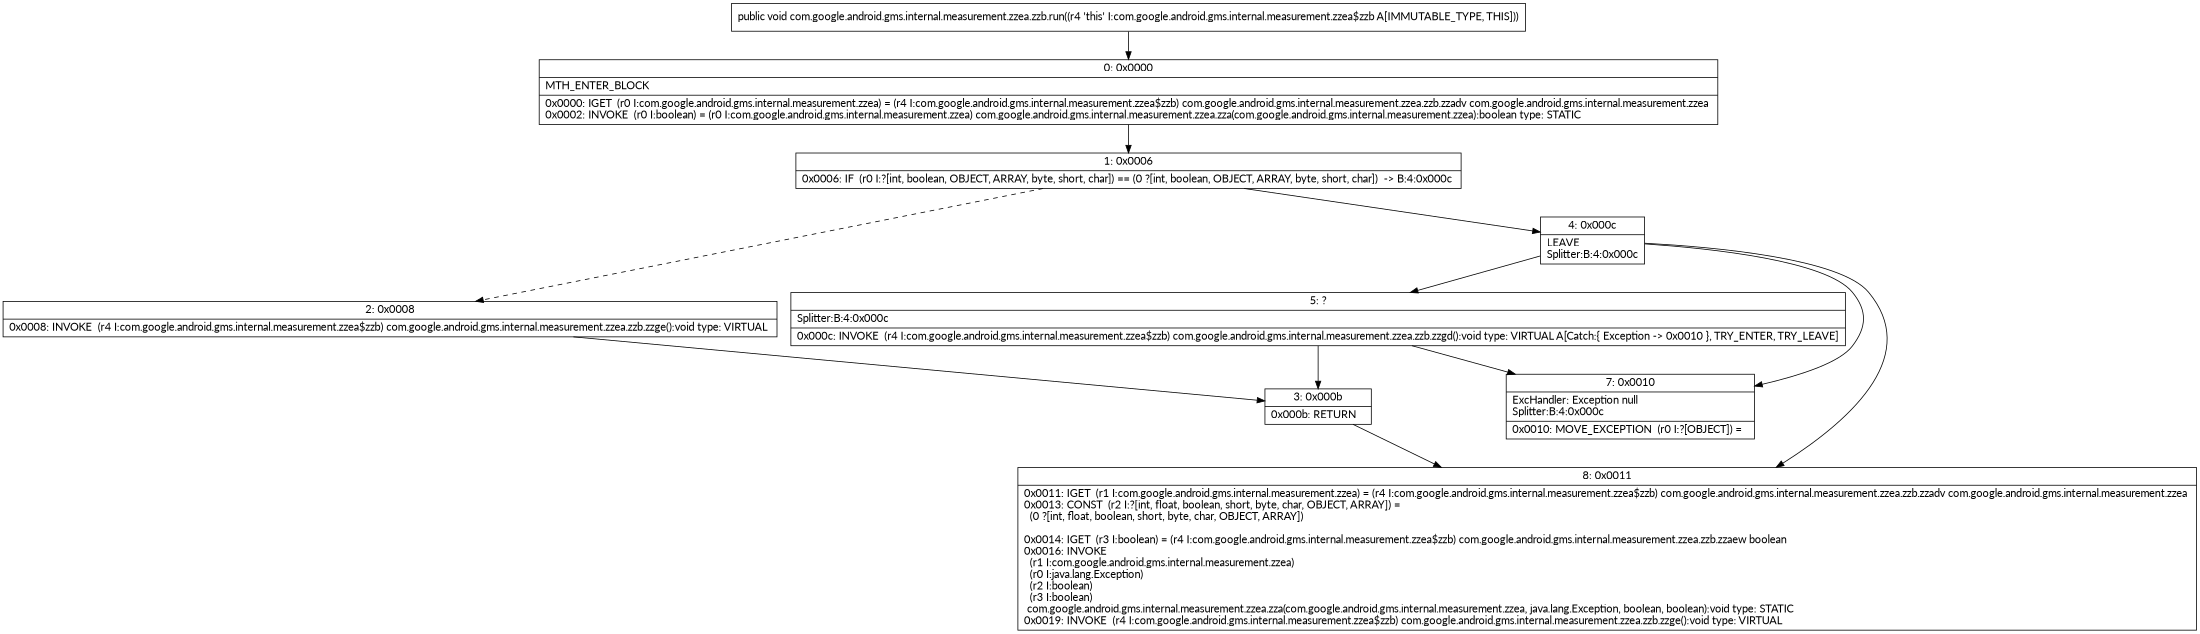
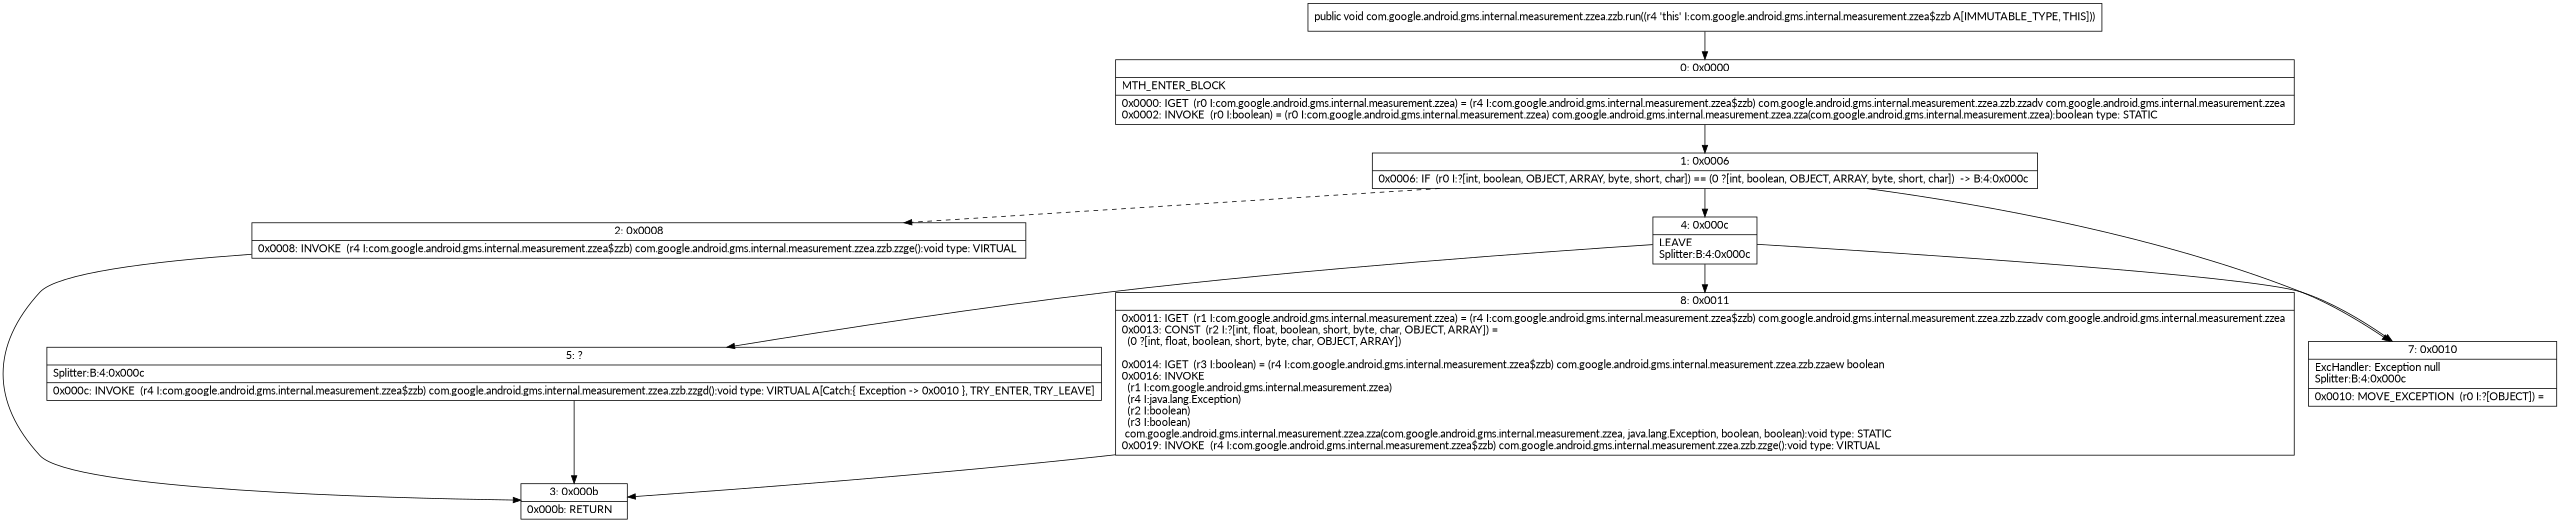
edge "5: ?" -> "7: 0x0010": now "1: 0x0006" -> "7: 0x0010"
edge "3: 0x000b" -> "8: 0x0011": reversed
node "8: 0x0011": text "(r0 I:java.lang.Exception)" -> "(r4 I:java.lang.Exception)"
